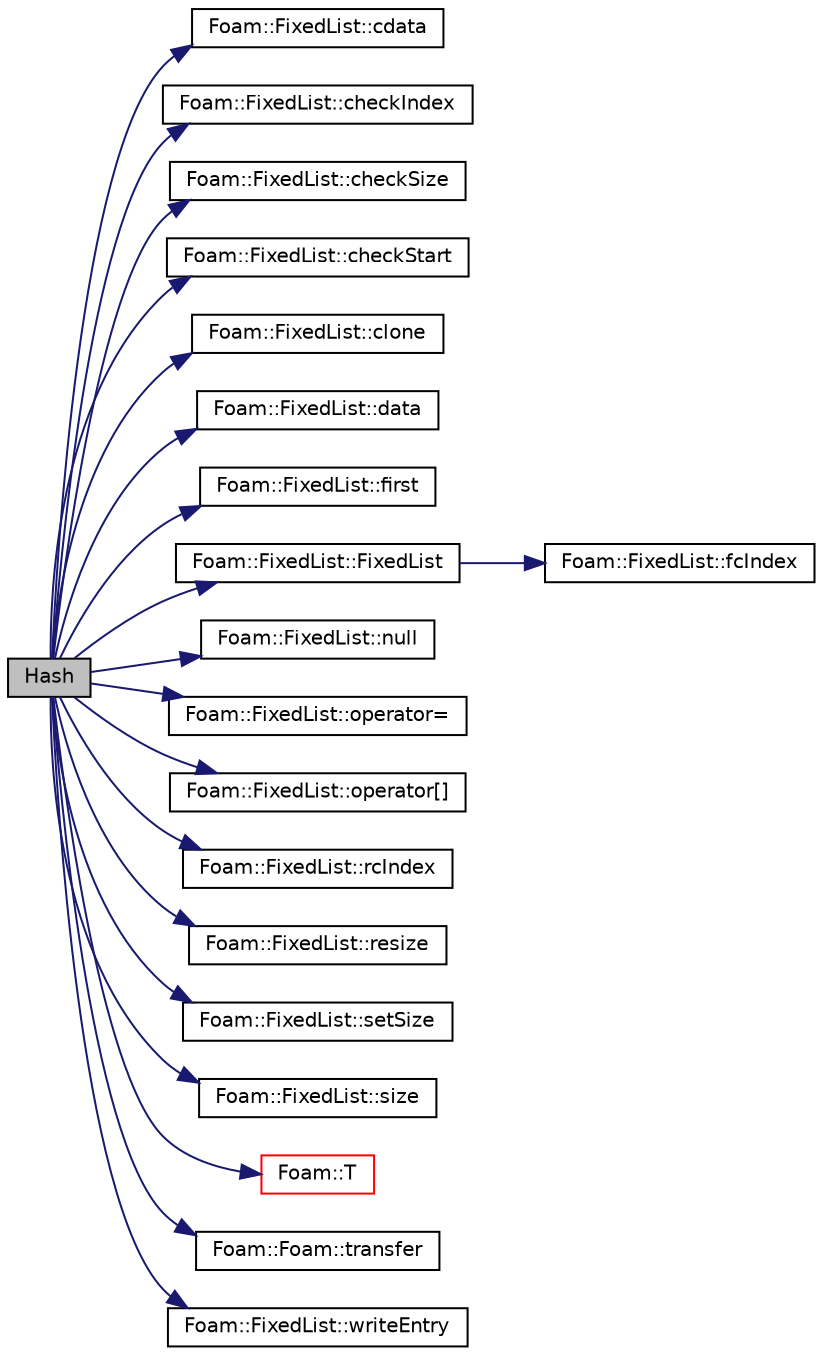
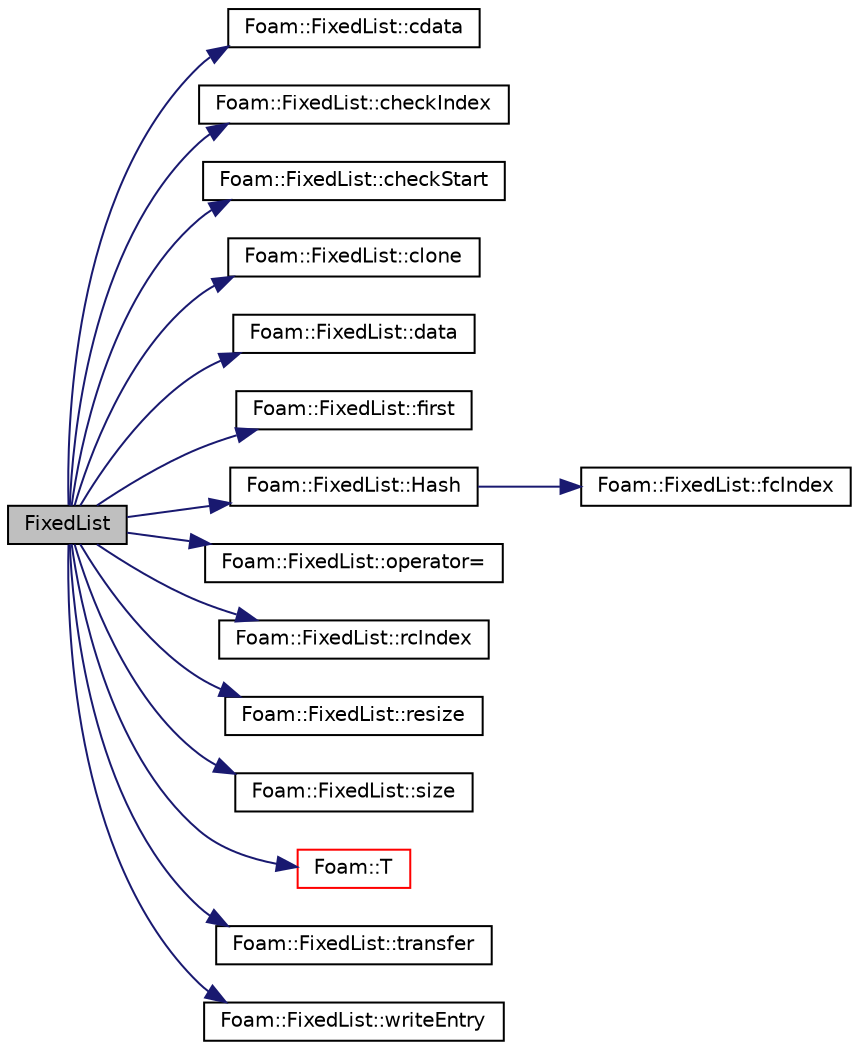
node "Foam::FixedList::checkSize": removed
node "Foam::FixedList::FixedList": label "Foam::FixedList::FixedList" -> "Foam::FixedList::Hash"
node "Foam::FixedList::null": removed
node "Hash": label "Hash" -> "FixedList"
node "Foam::FixedList::operator[]": removed
node "Foam::FixedList::setSize": removed
node "Foam::Foam::transfer": label "Foam::Foam::transfer" -> "Foam::FixedList::transfer"
